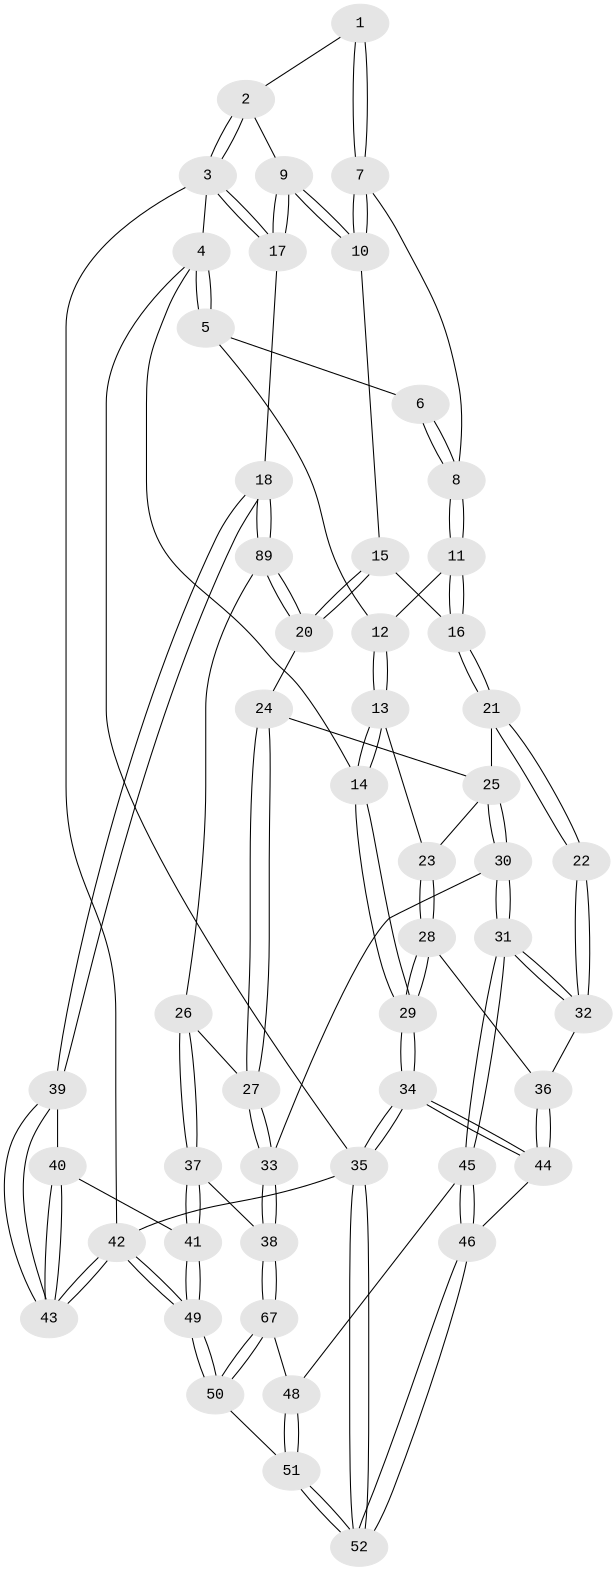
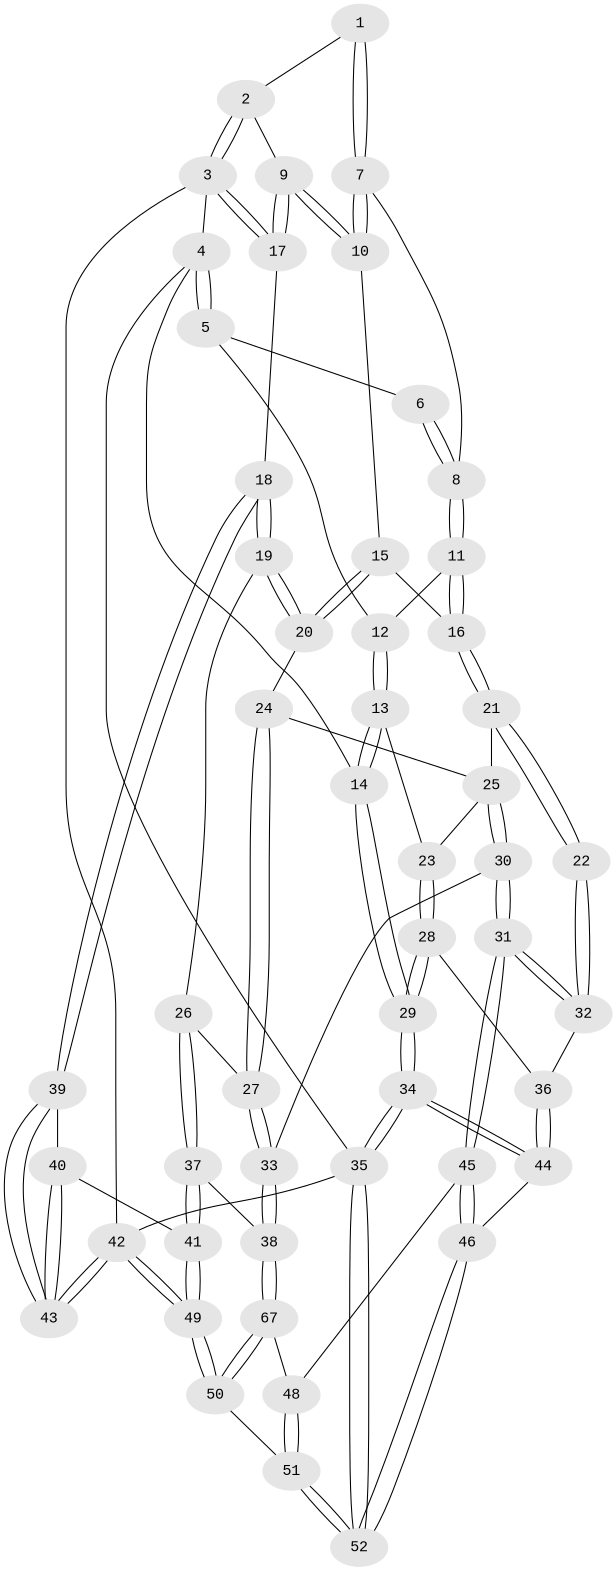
node "89": label "89" -> "19"
